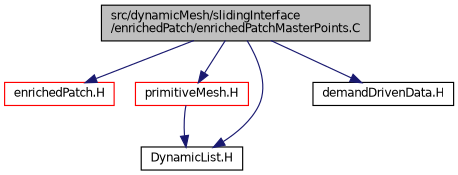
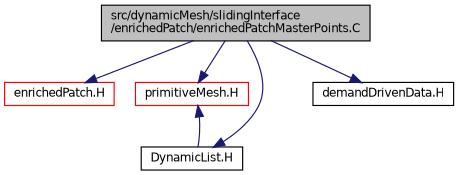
edge "primitiveMesh.H" -> "DynamicList.H": reversed
